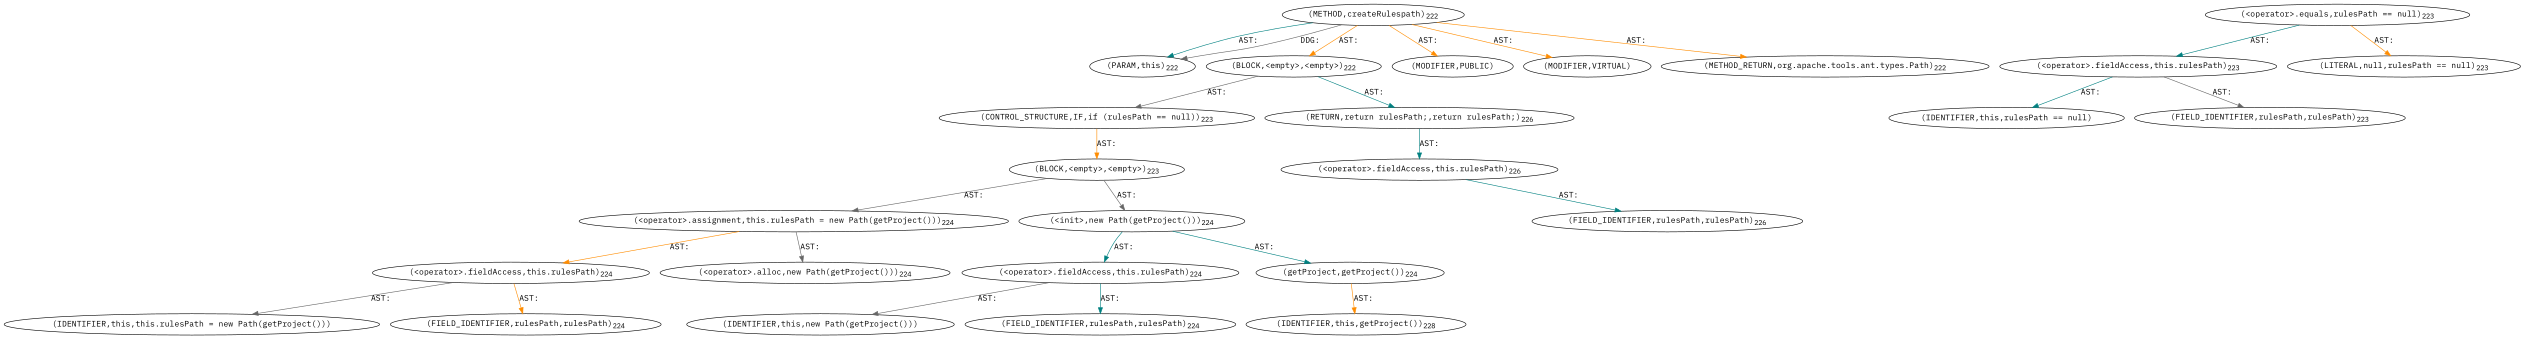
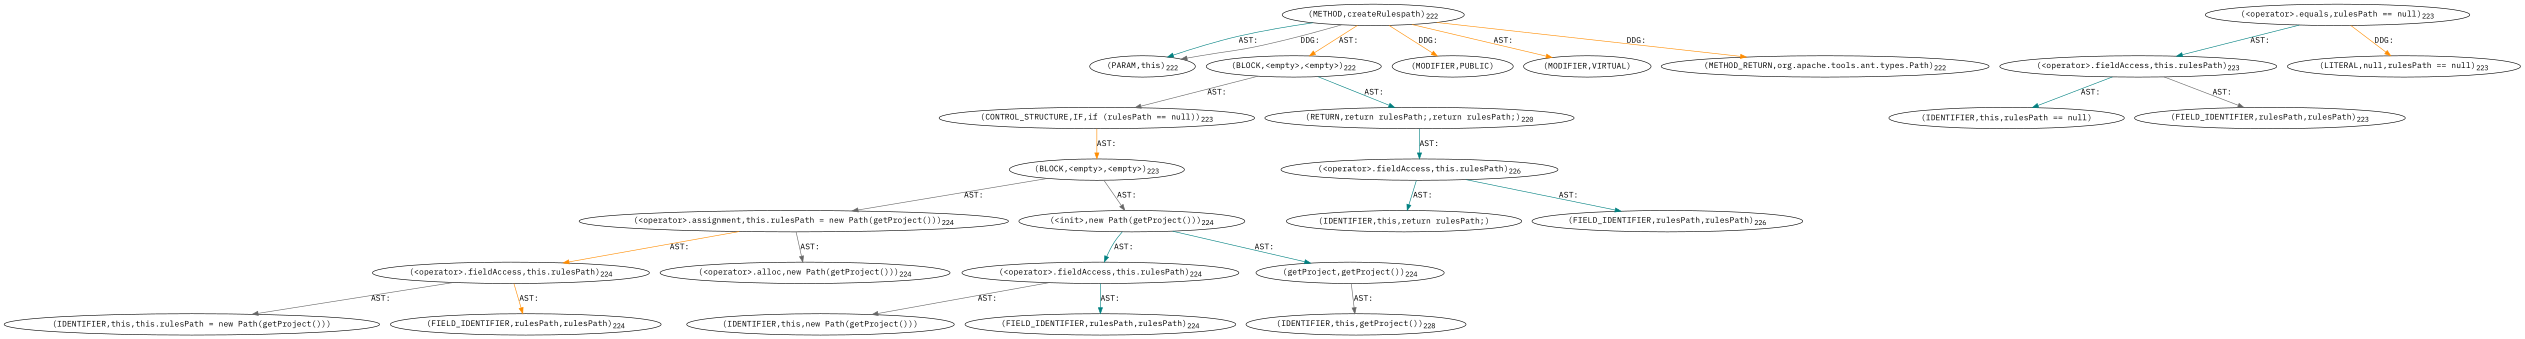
edge "(METHOD,createRulespath)" -> "(MODIFIER,PUBLIC)": label "AST: " -> "DDG: "
edge "(METHOD,createRulespath)" -> "(METHOD_RETURN,org.apache.tools.ant.types.Path)": label "AST: " -> "DDG: "
edge "(<operator>.equals,rulesPath == null)" -> "(LITERAL,null,rulesPath == null)": label "AST: " -> "DDG: "
node "(RETURN,return rulesPath;,return rulesPath;)": text "226" -> "220"
node "(IDENTIFIER,this,return rulesPath;)": added
edge "(getProject,getProject())" -> "(IDENTIFIER,this,getProject())": color darkorange -> gray40
